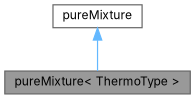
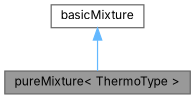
node "pureMixture": label "pureMixture" -> "basicMixture"
